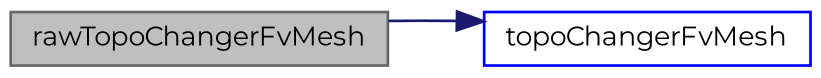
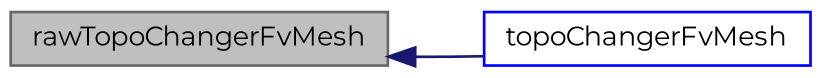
edge "rawTopoChangerFvMesh" -> "topoChangerFvMesh": reversed
